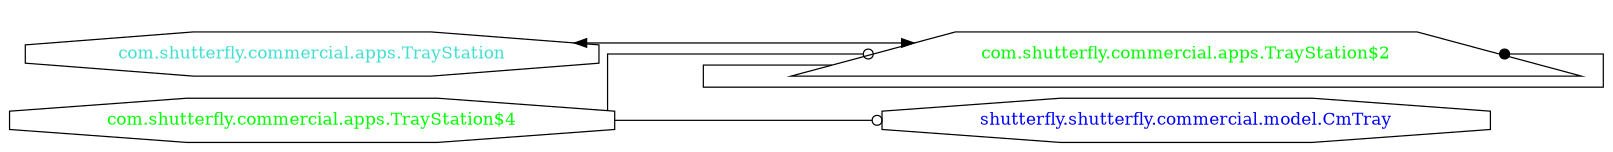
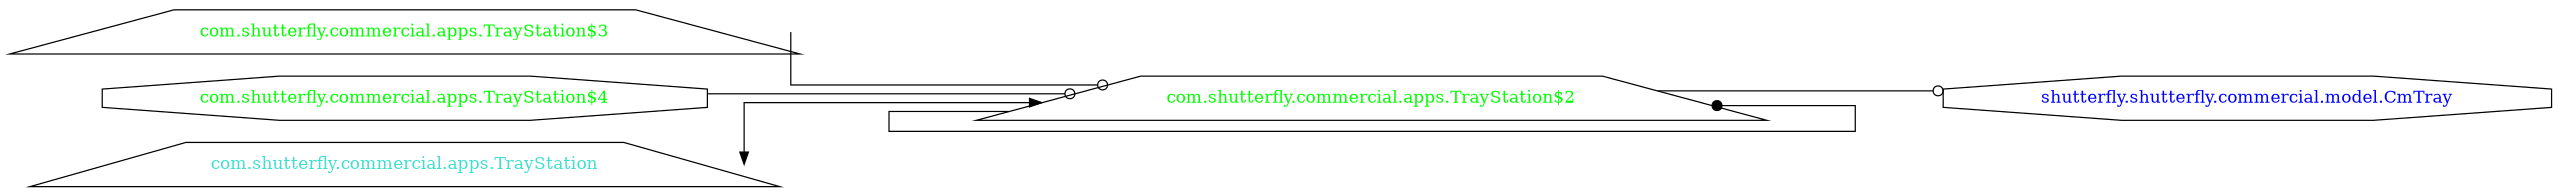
node "com.shutterfly.commercial.apps.TrayStation$3": added
node "com.shutterfly.commercial.apps.TrayStation": shape octagon -> trapezium
edge "com.shutterfly.commercial.apps.TrayStation$4" -> "shutterfly.shutterfly.commercial.model.CmTray": now "com.shutterfly.commercial.apps.TrayStation$2" -> "shutterfly.shutterfly.commercial.model.CmTray"
